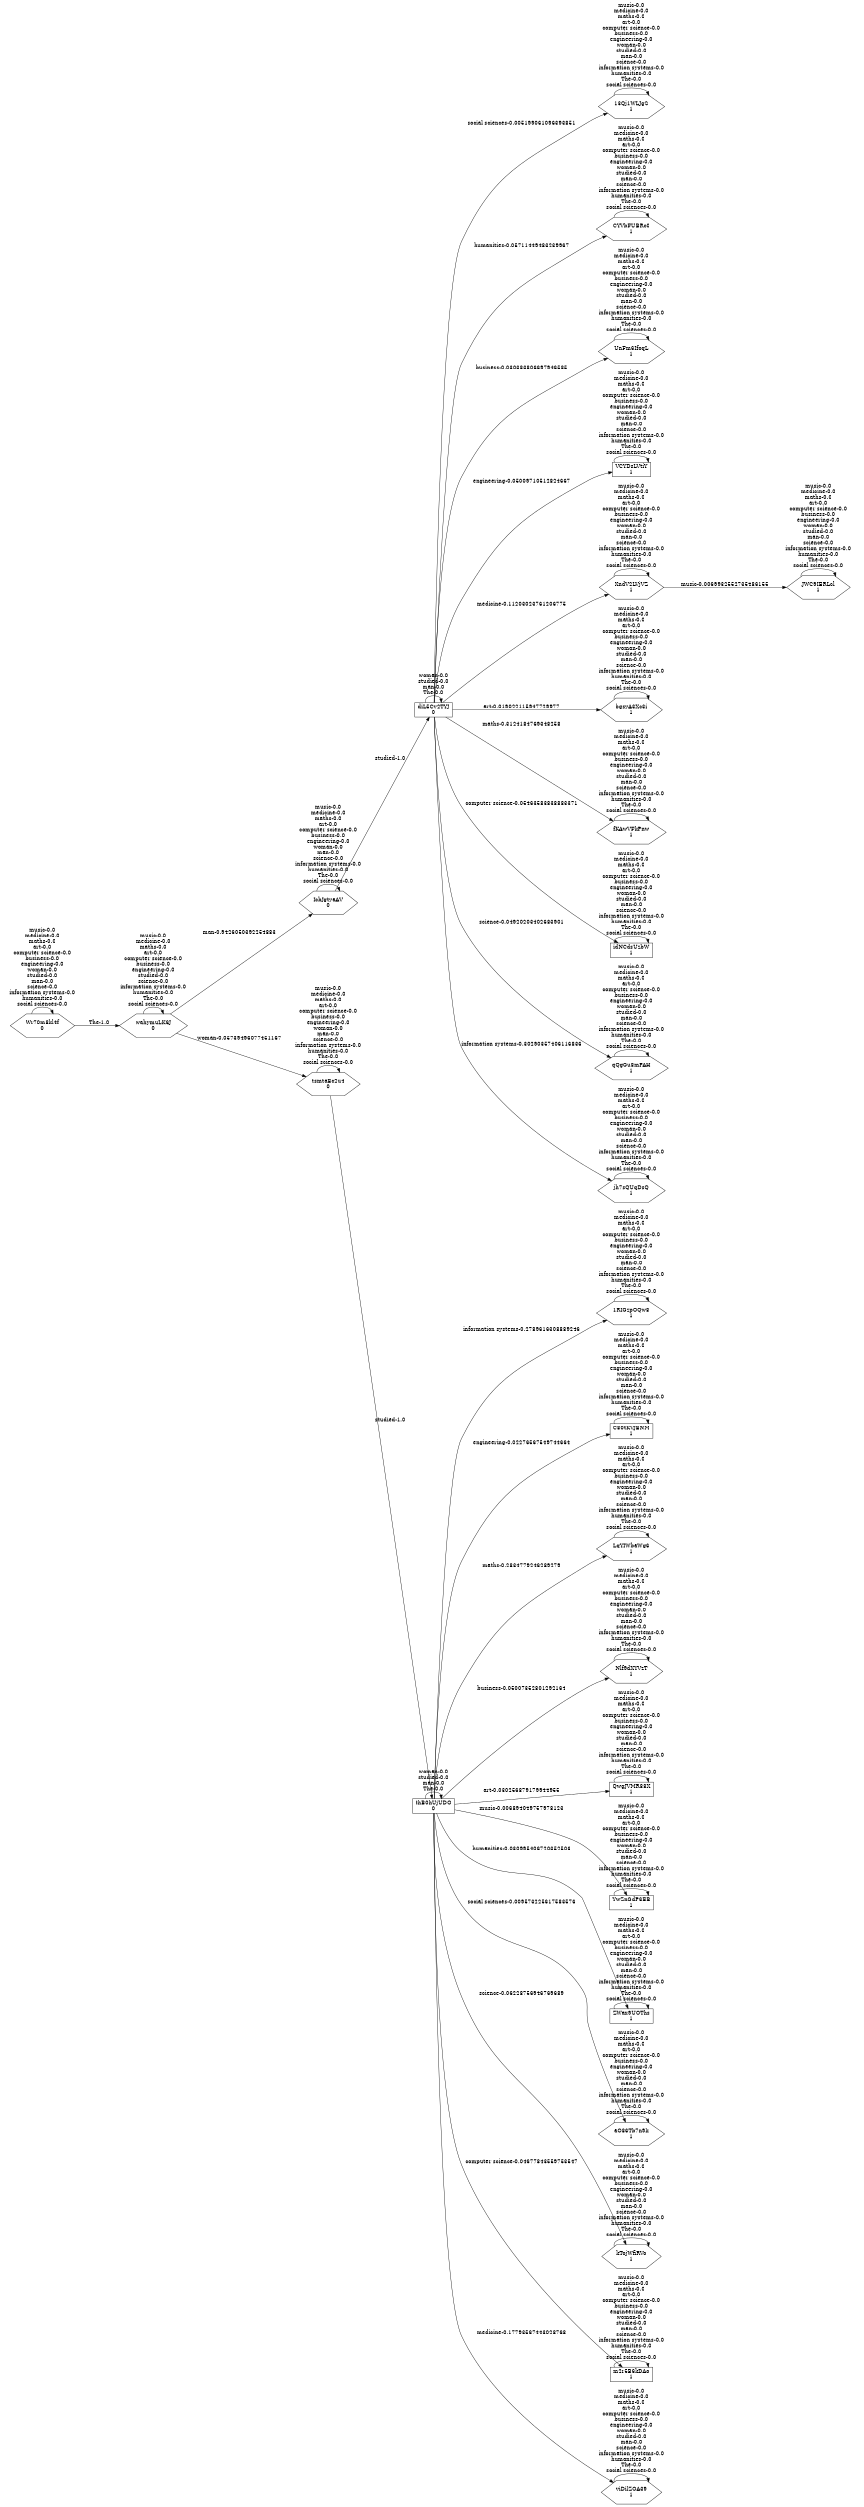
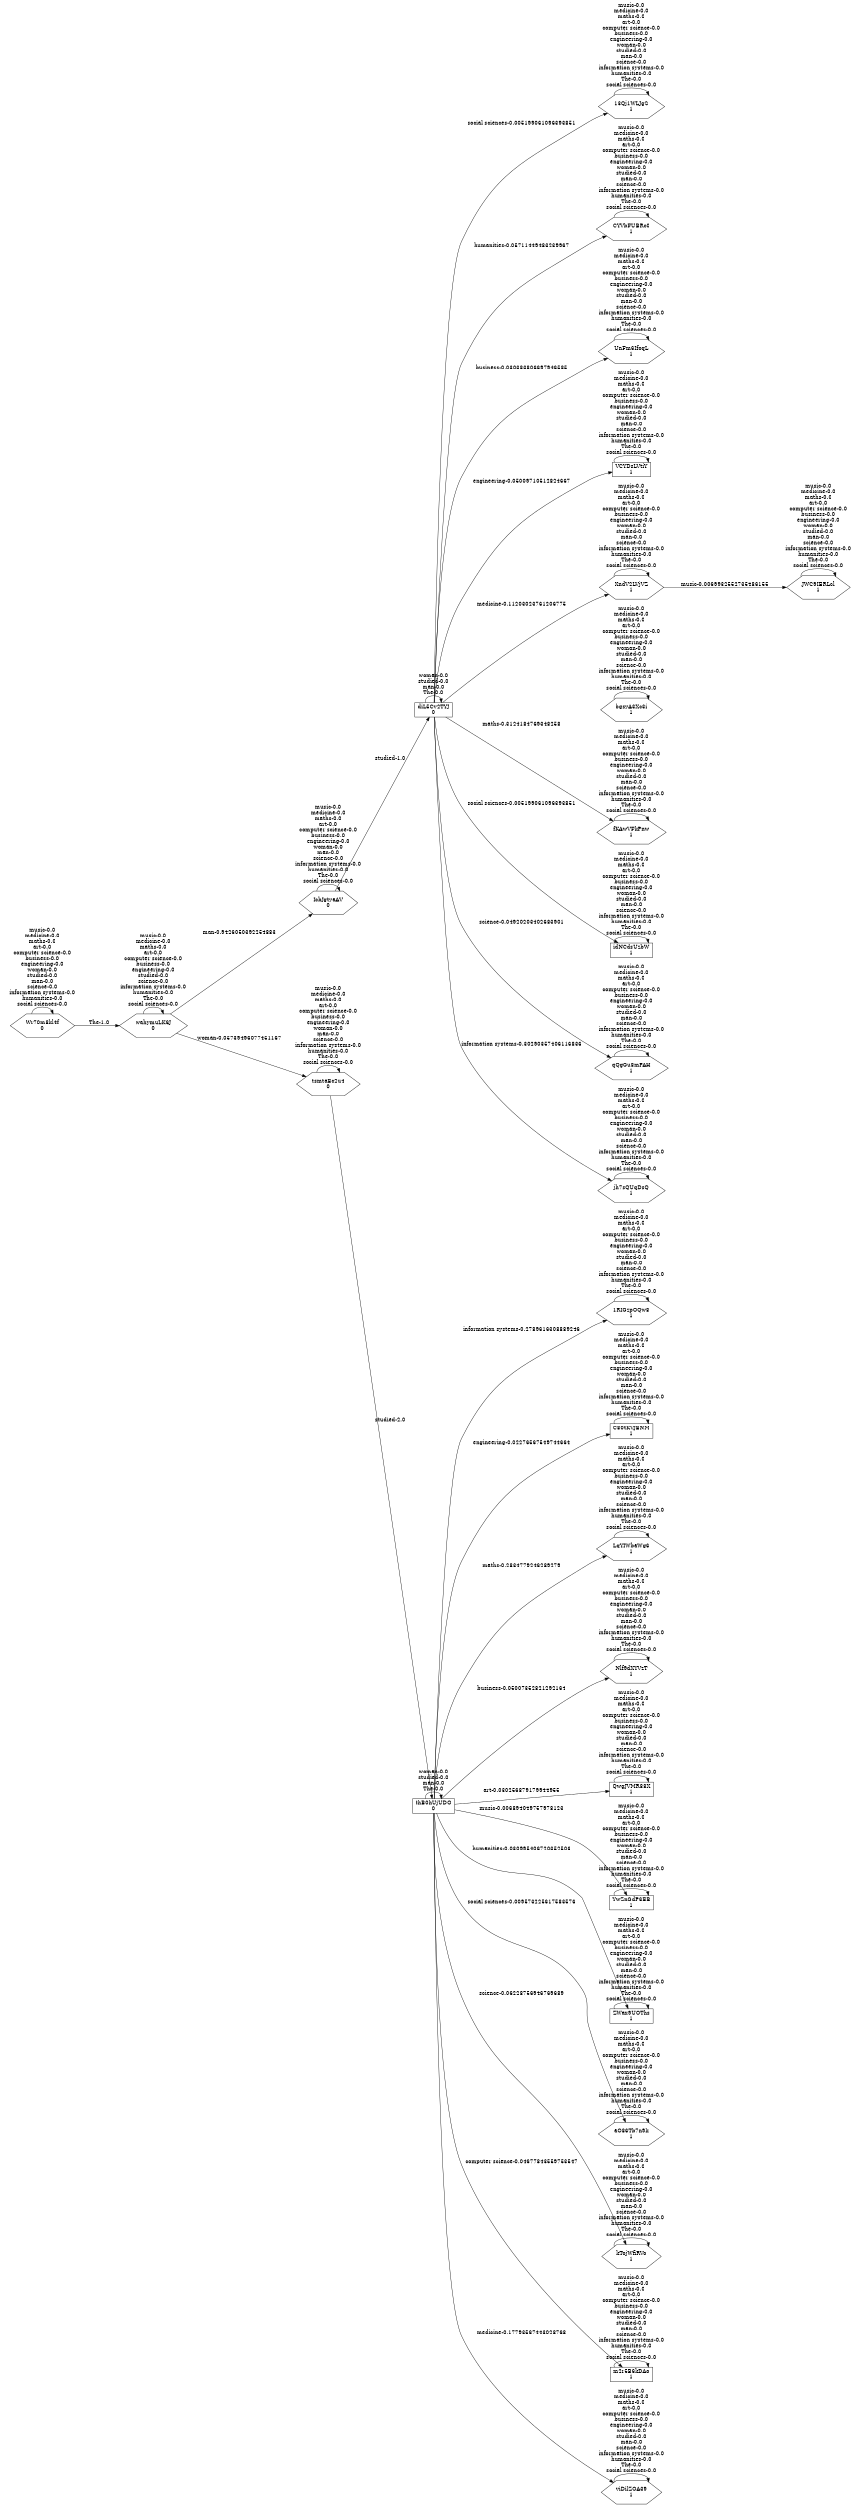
edge "diL5Cv2TYJ 0" -> "bgsyA3Xc3i 1": removed, label "art-0.019022115947729977"
edge "diL5Cv2TYJ 0" -> "idNCdsUzbW 1": label "computer science-0.05463583838883371" -> "social sciences-0.005199061096393851"
edge "tsmtaEc2u4 0" -> "thB0hUjUDO 0": label "studied-1.0" -> "studied-2.0"
edge "thB0hUjUDO 0" -> "Nlf9dXYVzT 1": label "business-0.05007352801292164" -> "business-0.05007352821292164"
